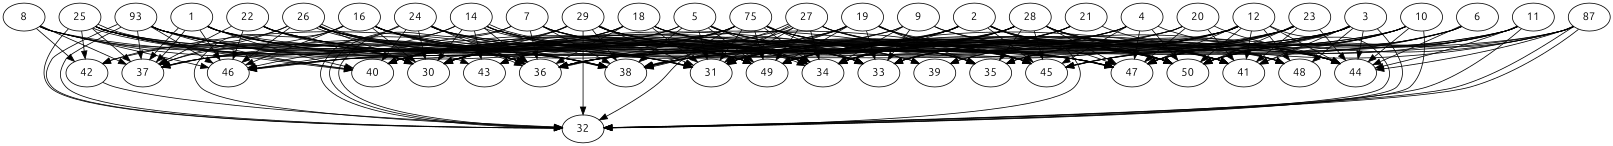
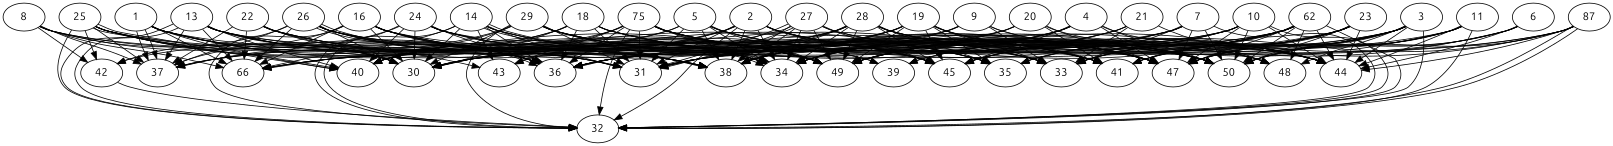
node "93": label "93" -> "13"
node "12": label "12" -> "62"
edge "10" -> "38": added
edge "28" -> "41": now "19" -> "41"
node "46": label "46" -> "66"
